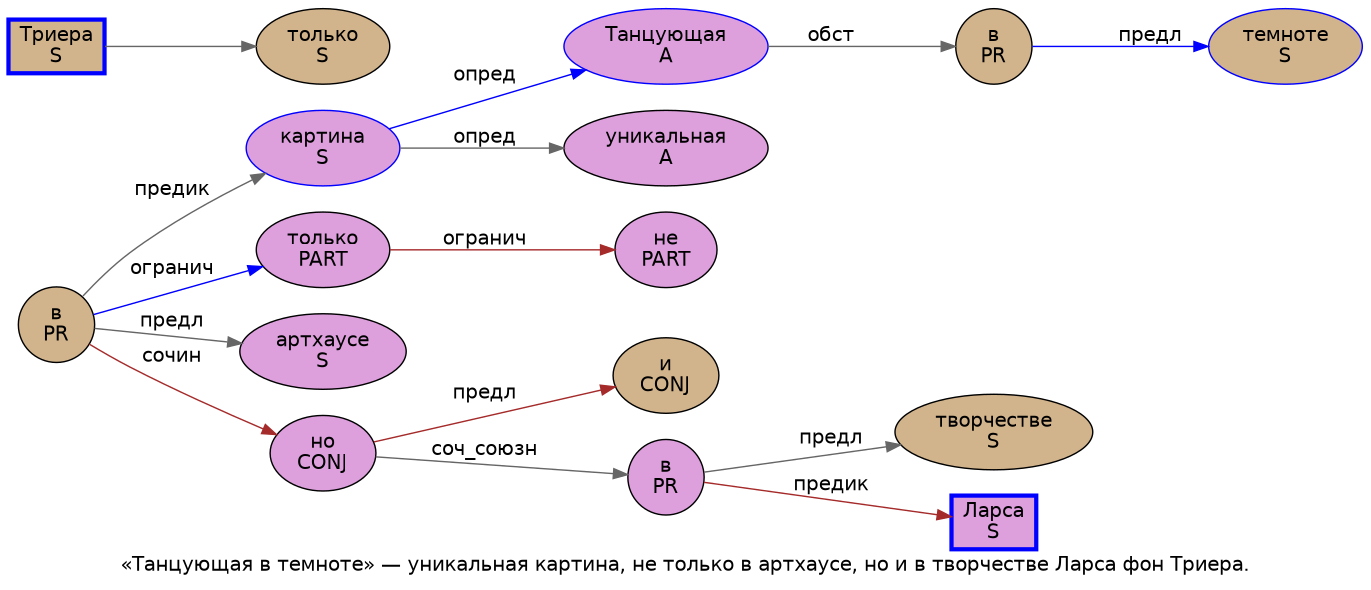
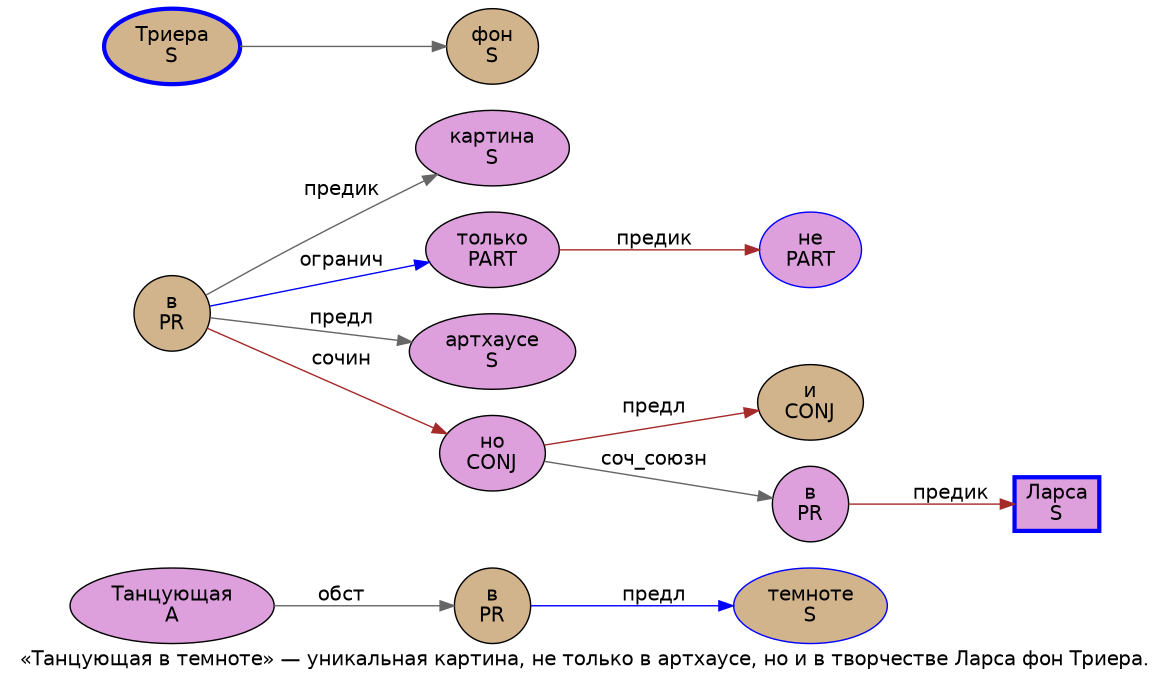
node "Триера S": shape box -> ellipse
node "только S": label "только S" -> "фон S"
node "Танцующая A": color blue -> black
edge "картина S" -> "Танцующая A": removed, label "опред"
node "картина S": color blue -> black
node "уникальная A": removed
edge "только PART" -> "не PART": label "огранич" -> "предик"
node "не PART": color black -> blue
node "творчестве S": removed
